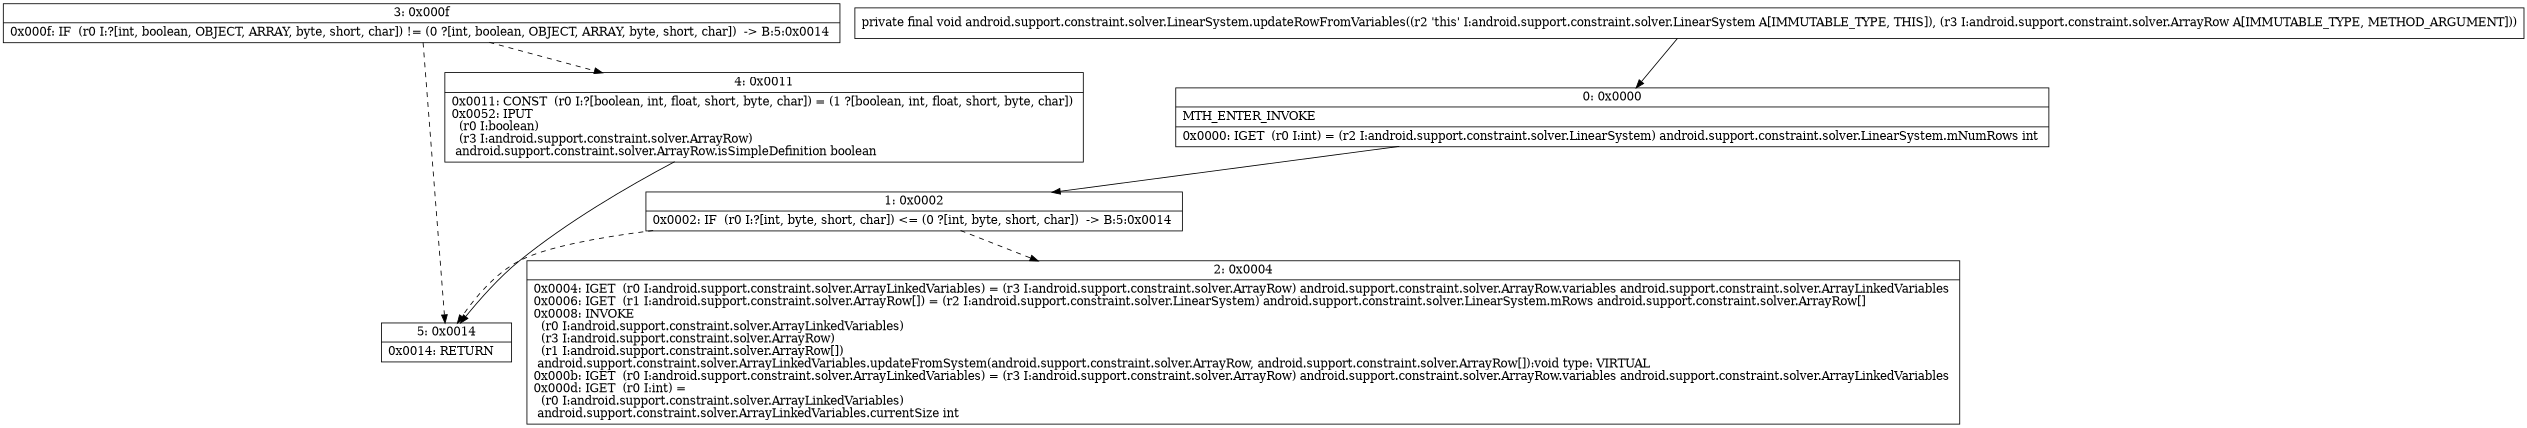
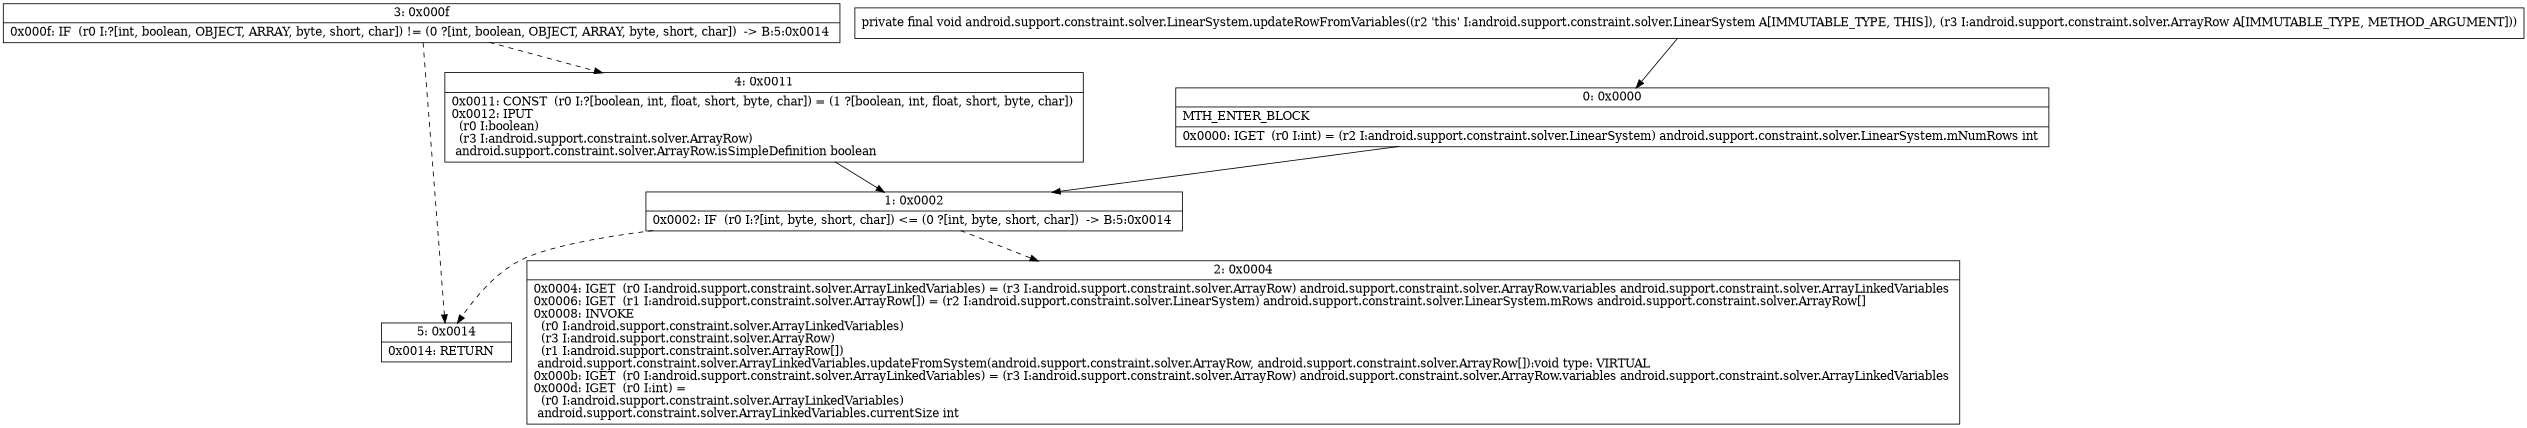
node "4: 0x0011": text "0x0052: IPUT" -> "0x0012: IPUT"
node "0: 0x0000": text "MTH_ENTER_INVOKE" -> "MTH_ENTER_BLOCK"
edge "4: 0x0011" -> "5: 0x0014": now "4: 0x0011" -> "1: 0x0002"
